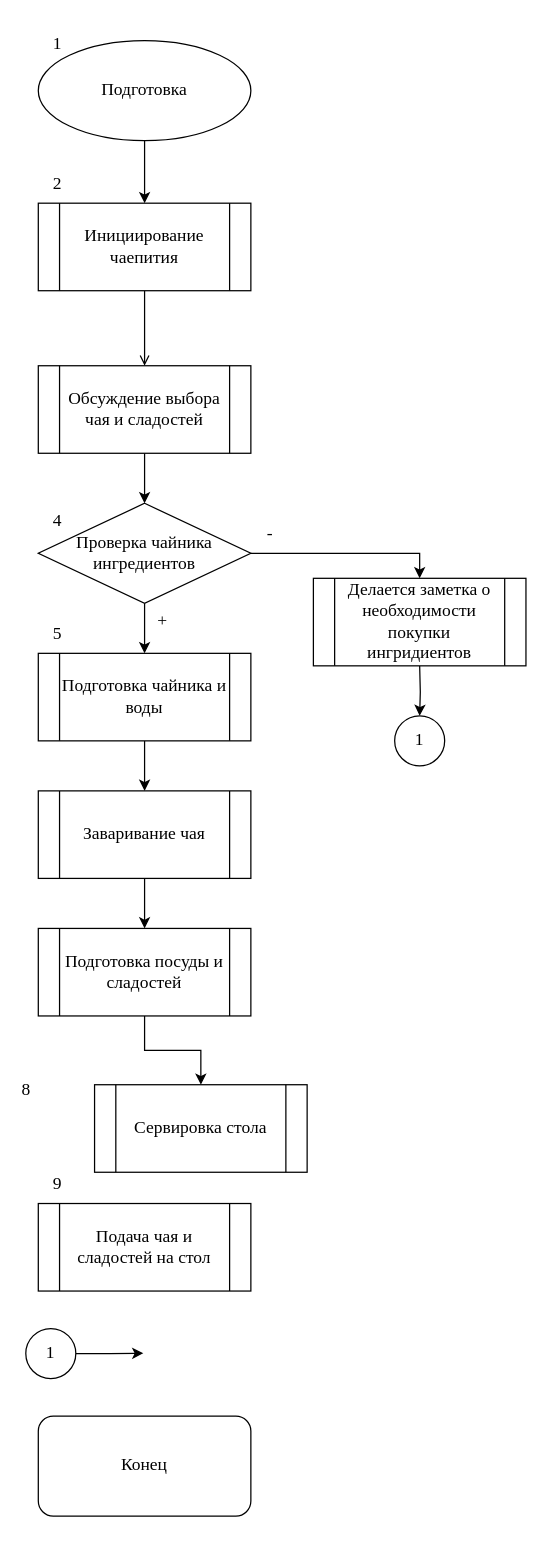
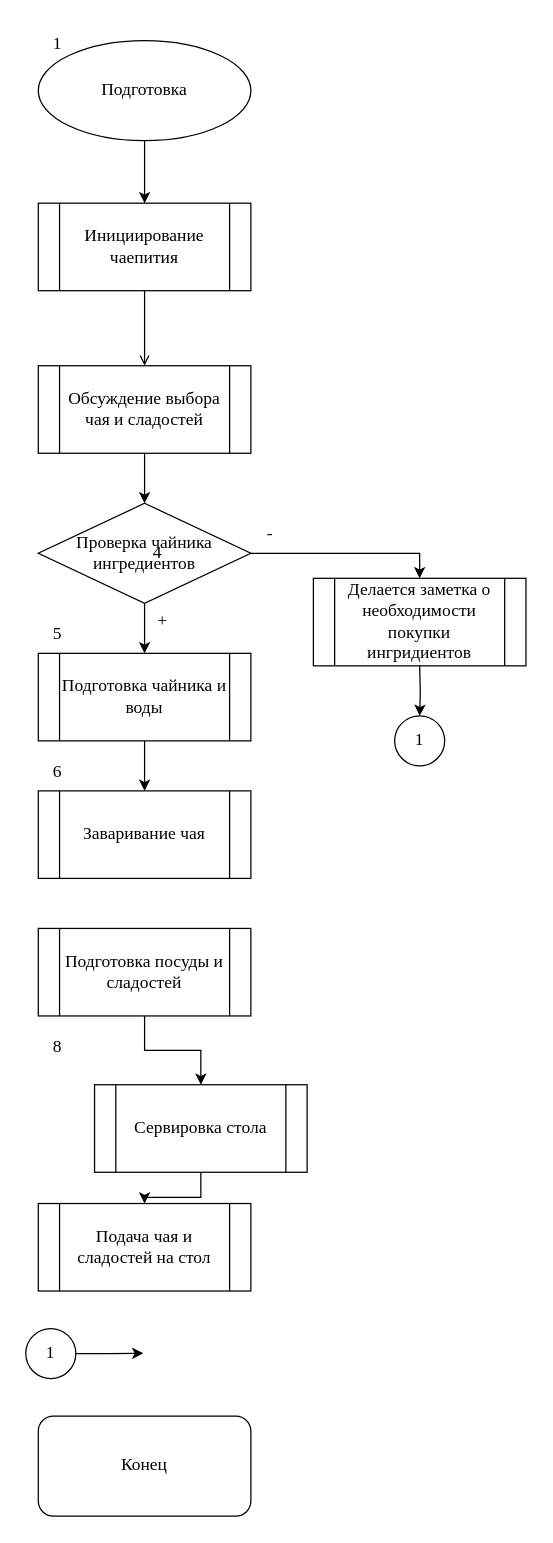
node "2": removed
node "4": moved (57, 522) -> (157, 553)
node "6": added
edge "Заваривание чая" -> "Подготовка посуды и сладостей": removed
node "8": moved (26, 1091) -> (57, 1047)
node "9": removed
edge "Сервировка стола" -> "Подача чая и сладостей на стол": added
